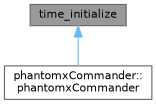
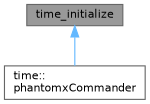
node "phantomxCommander:: phantomxCommander": label "phantomxCommander:: phantomxCommander" -> "time:: phantomxCommander"
